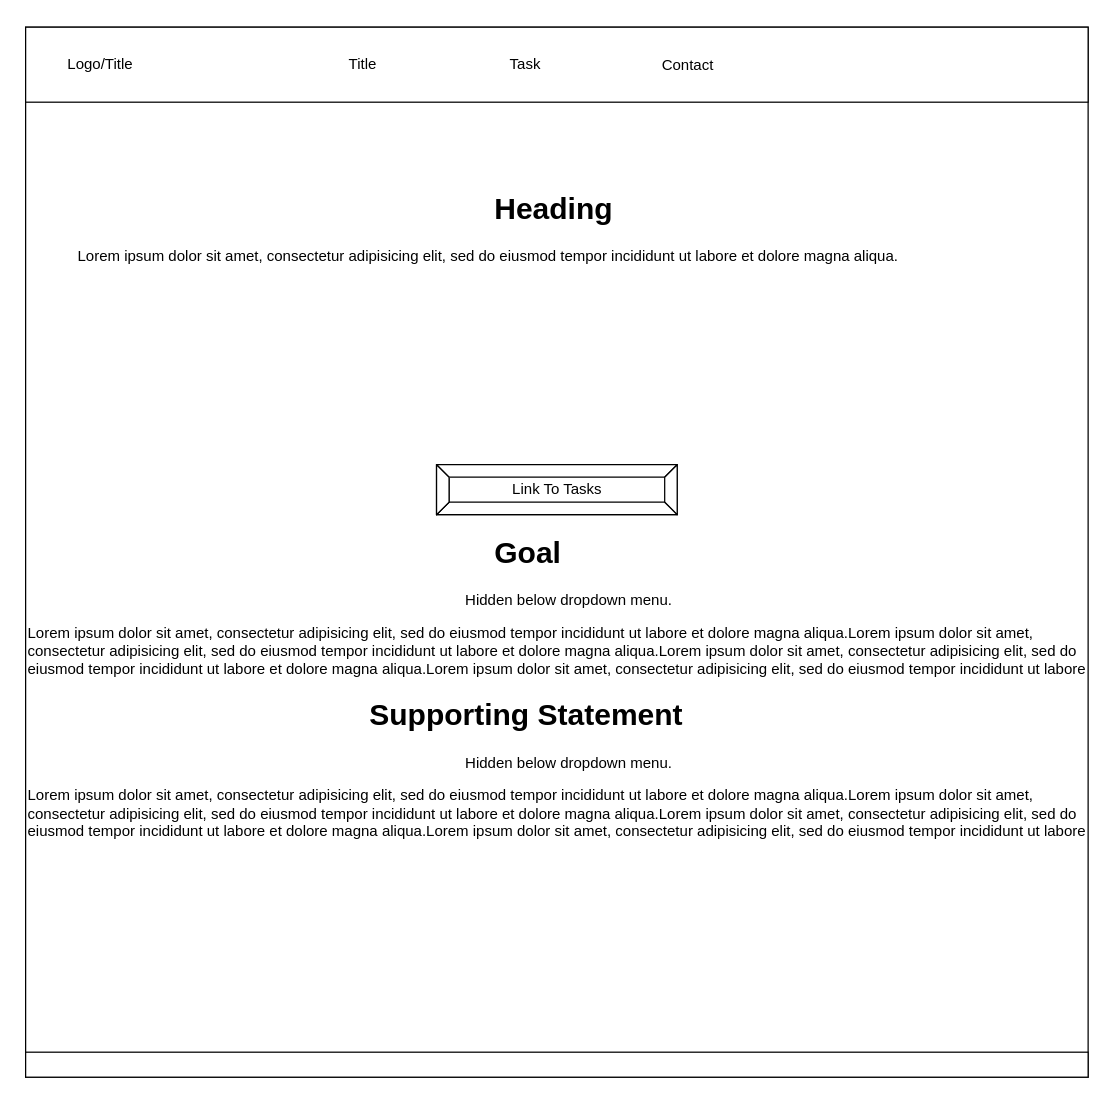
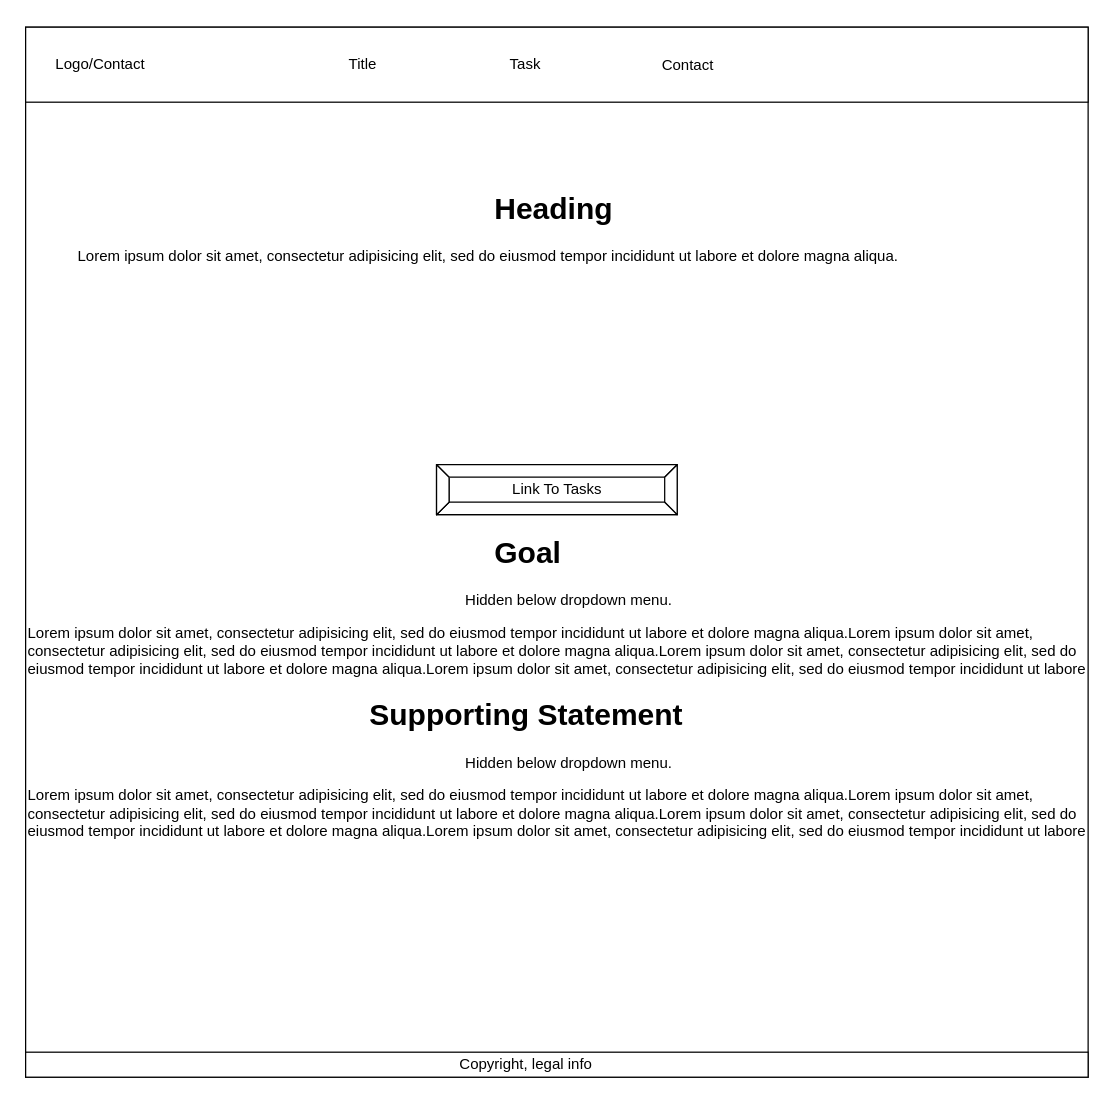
node "Logo/Title": label "Logo/Title" -> "Logo/Contact"
node "Copyright, legal info": added
